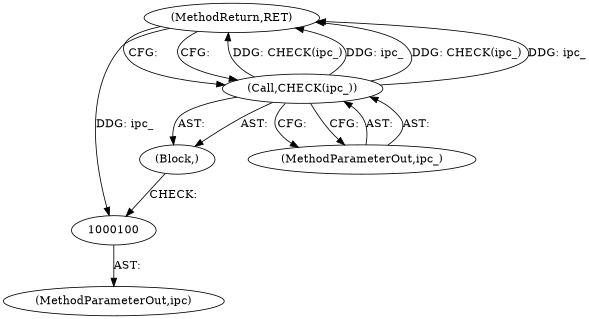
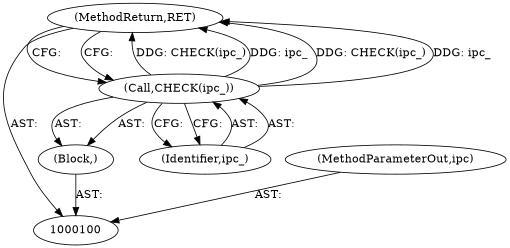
edge "(MethodReturn,RET)" -> "1000100": label "DDG: ipc_" -> "AST: "
node "(MethodParameterOut,ipc_)": label "(MethodParameterOut,ipc_)" -> "(Identifier,ipc_)"
edge "(Block,)" -> "1000100": label "CHECK: " -> "AST: "
edge "1000100" -> "(MethodParameterOut,ipc)": reversed
